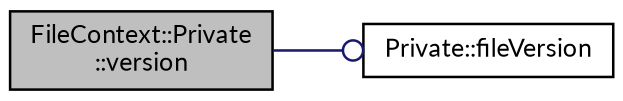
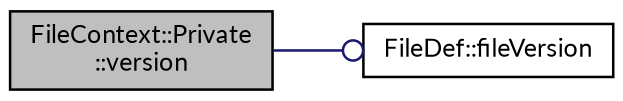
node "Private::fileVersion": label "Private::fileVersion" -> "FileDef::fileVersion"
